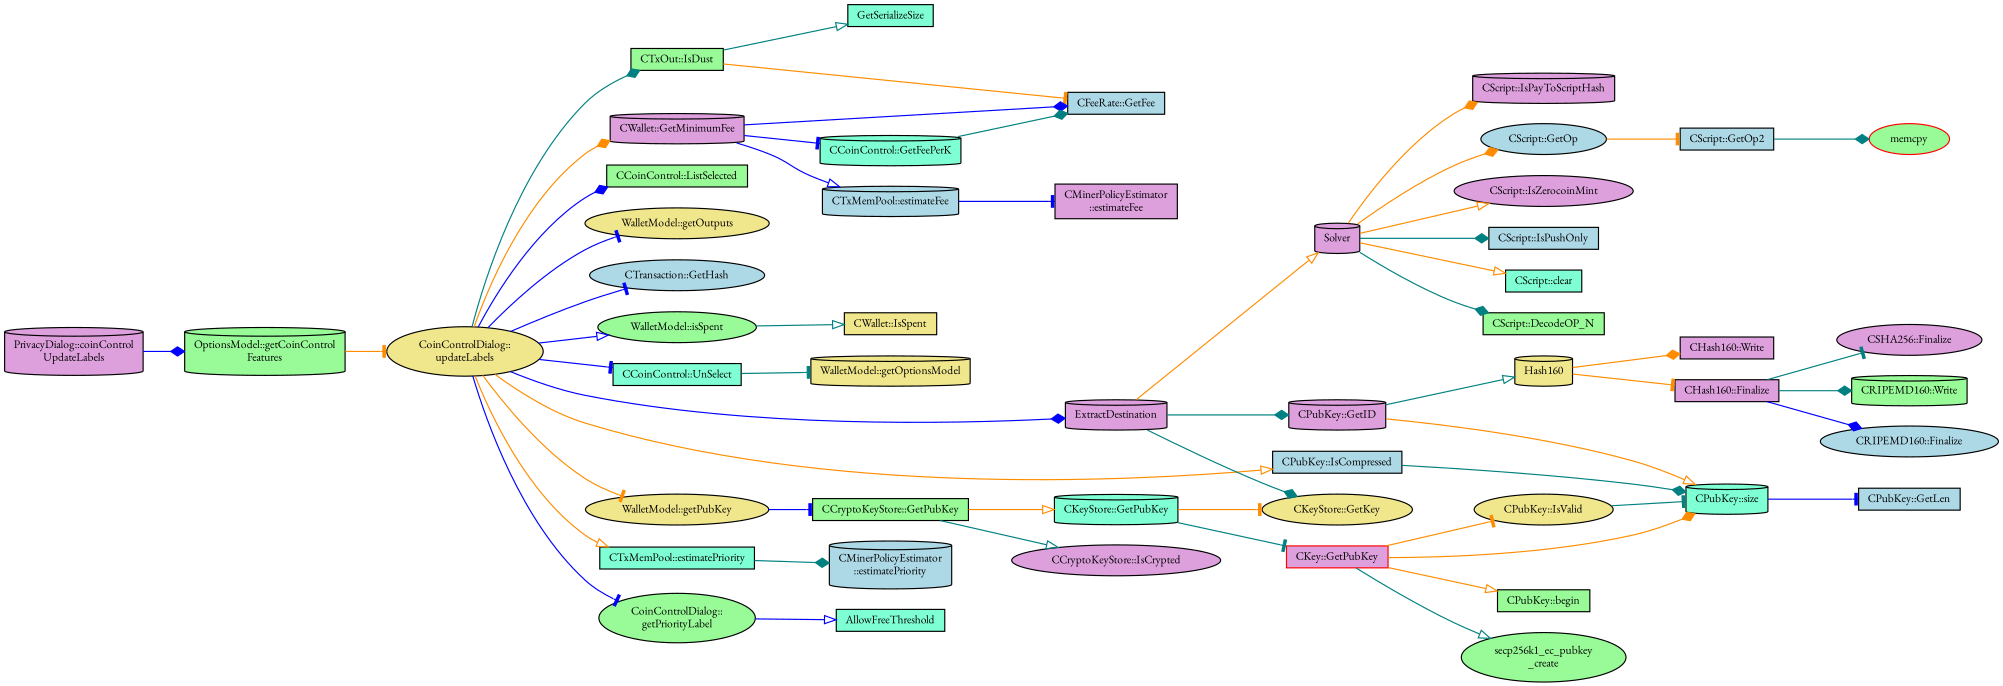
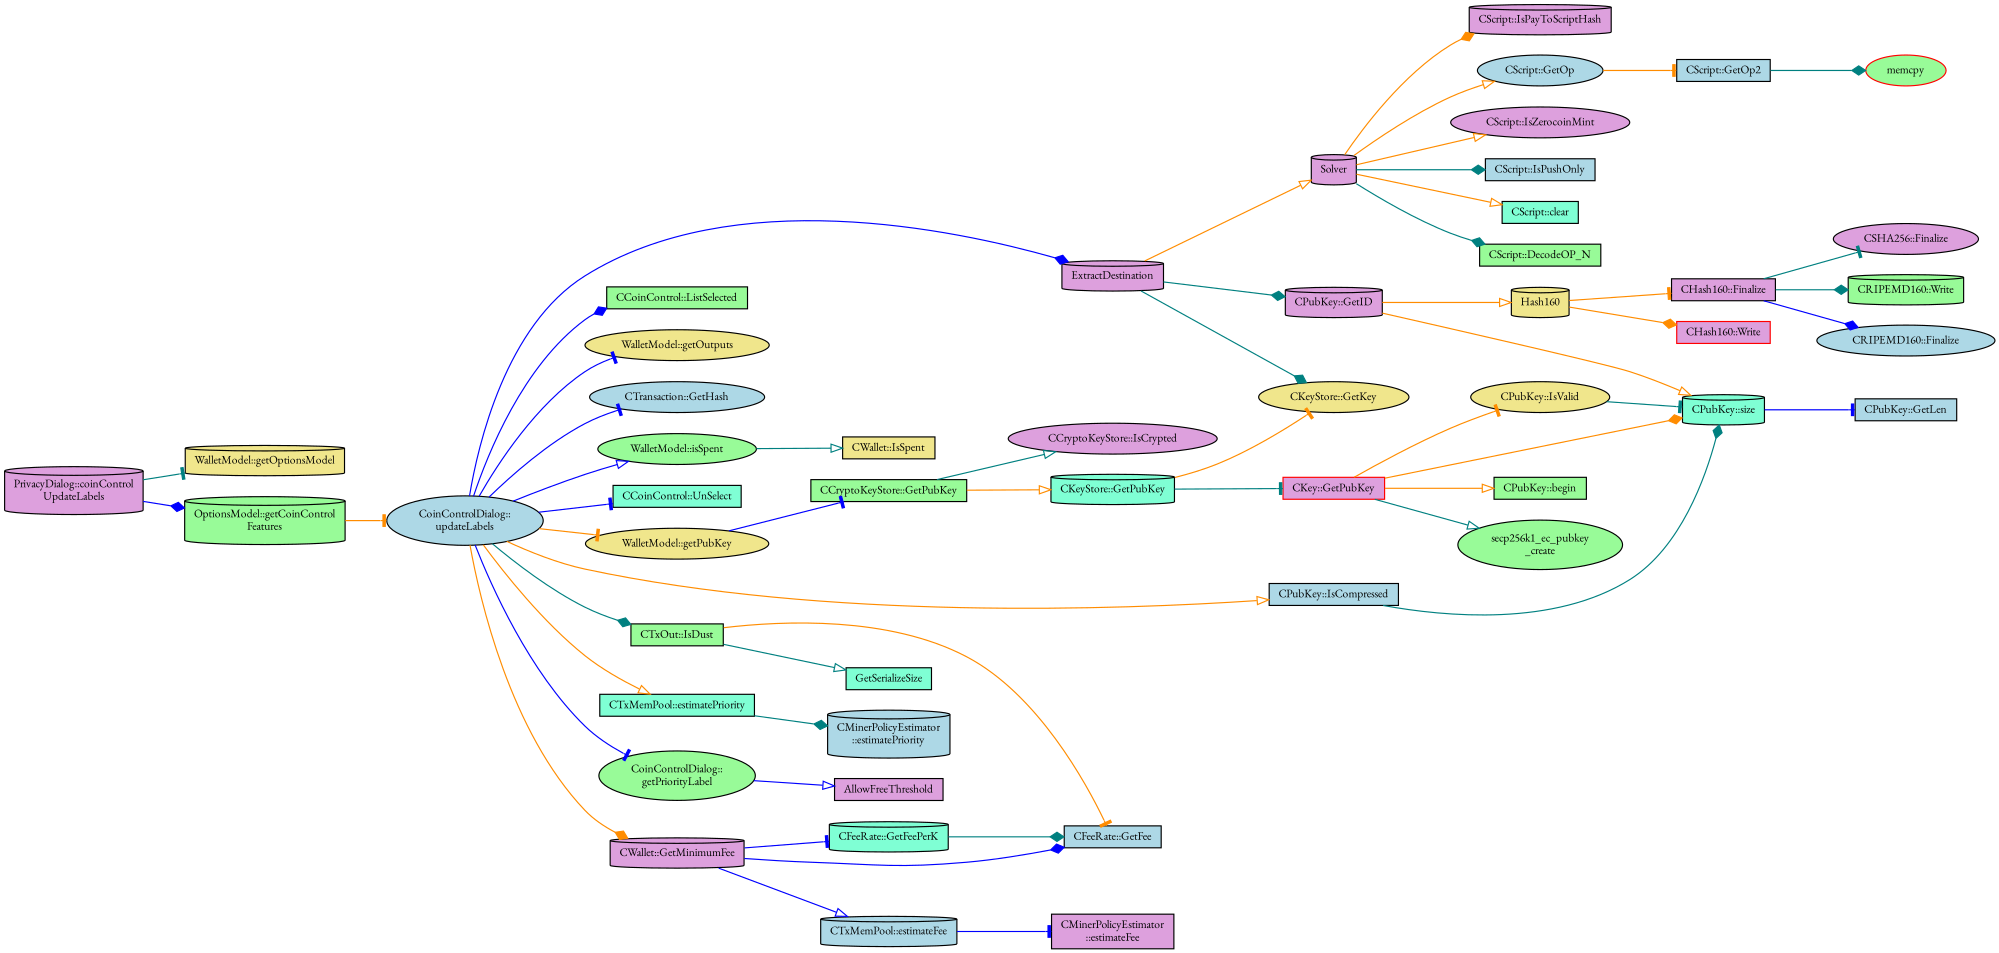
node "CCoinControl::GetFeePerK": label "CCoinControl::GetFeePerK" -> "CFeeRate::GetFeePerK"
edge "Solver" -> "CScript::GetOp": arrowhead diamond -> onormal
node "CHash160::Write": color black -> red
node "CoinControlDialog:: updateLabels": fillcolor khaki -> lightblue
edge "CCoinControl::UnSelect" -> "WalletModel::getOptionsModel": now "PrivacyDialog::coinControl UpdateLabels" -> "WalletModel::getOptionsModel"
edge "CPubKey::GetID" -> "Hash160": color teal -> darkorange
node "AllowFreeThreshold": fillcolor aquamarine -> plum
